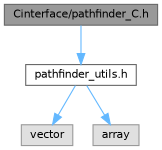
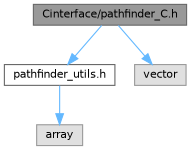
edge "pathfinder_utils.h" -> "vector": now "Cinterface/pathfinder_C.h" -> "vector"
